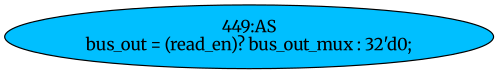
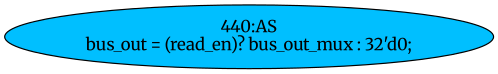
node "449:AS bus_out = (read_en)? bus_out_mux : 32'd0;": label "449:AS bus_out = (read_en)? bus_out_mux : 32'd0;" -> "440:AS bus_out = (read_en)? bus_out_mux : 32'd0;"
